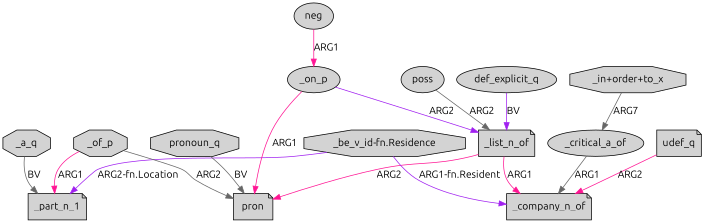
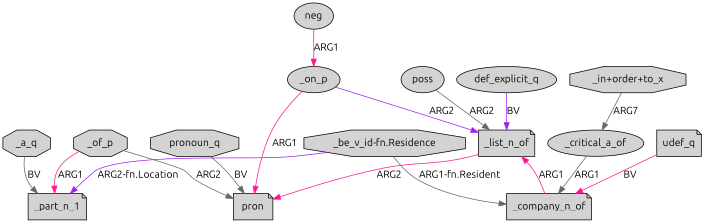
edge "_list_n_of" -> "_company_n_of": reversed
edge "udef_q" -> "_company_n_of": label "ARG2" -> "BV"
edge "_be_v_id-fn.Residence" -> "_company_n_of": color purple -> gray40
